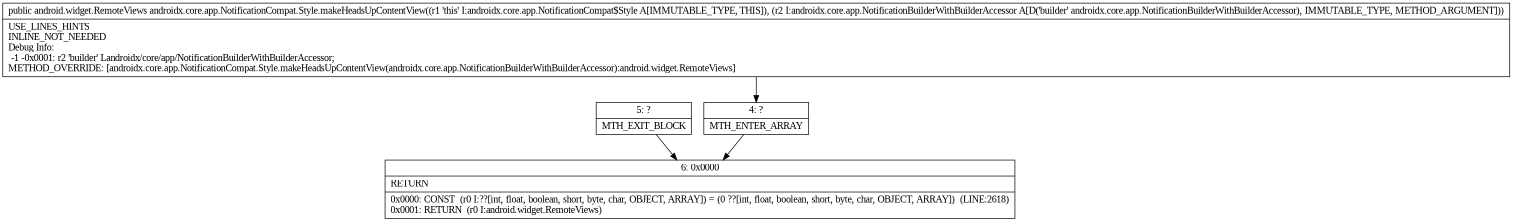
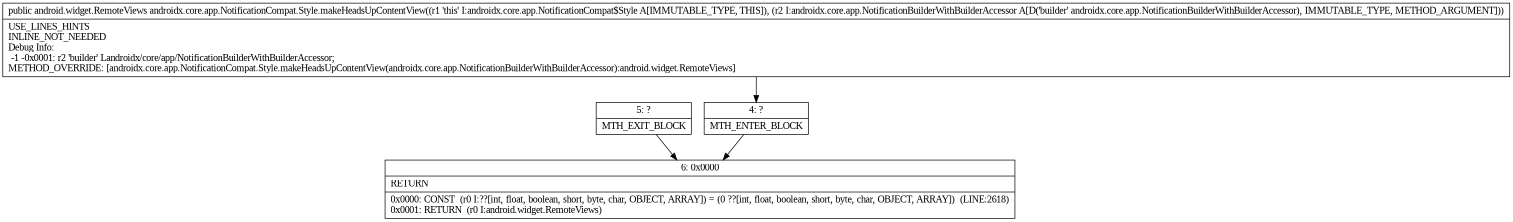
node "4: ?": text "MTH_ENTER_ARRAY" -> "MTH_ENTER_BLOCK"
